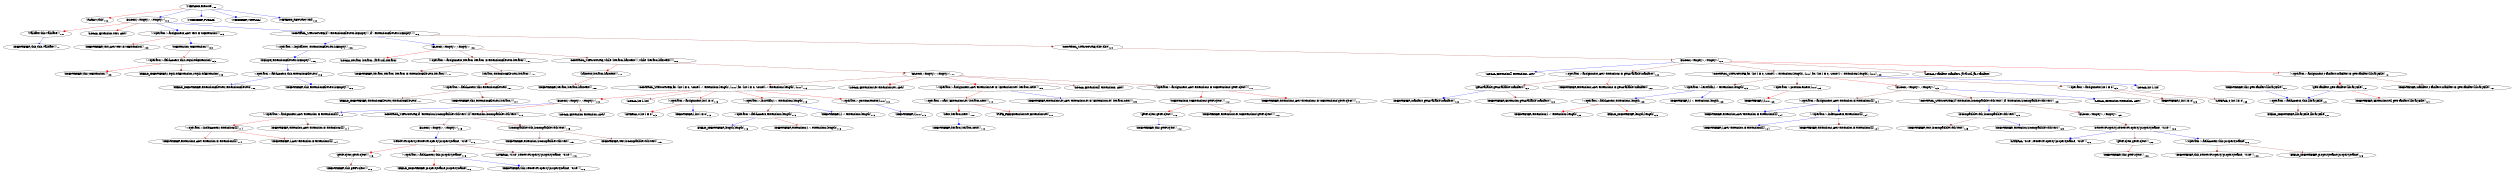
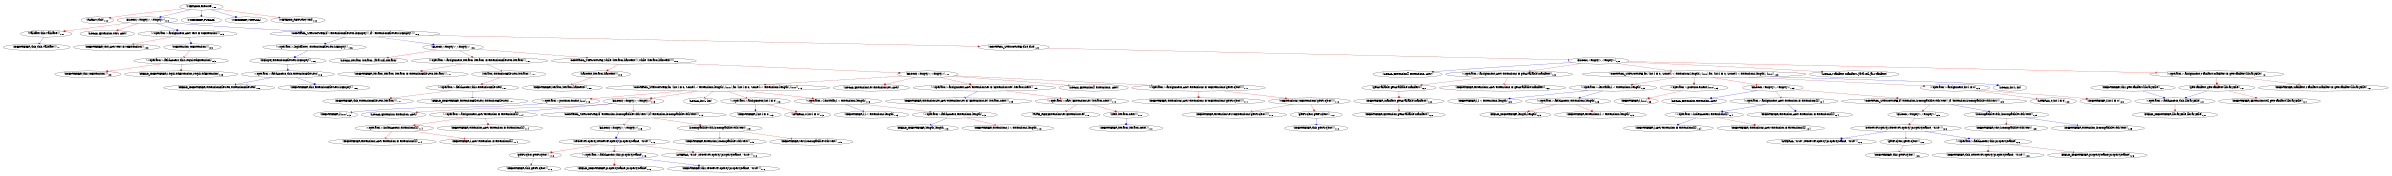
edge "(METHOD,execute)" -> "(METHOD_RETURN,void)": color blue -> red
edge "(getAvailable,getAvailable(manifest))" -> "(IDENTIFIER,manifest,getAvailable(manifest))": color blue -> red
edge "(getAvailable,getAvailable(manifest))" -> "(IDENTIFIER,Extension,getAvailable(manifest))": now "(IDENTIFIER,manifest,getAvailable(manifest))" -> "(IDENTIFIER,Extension,getAvailable(manifest))"
